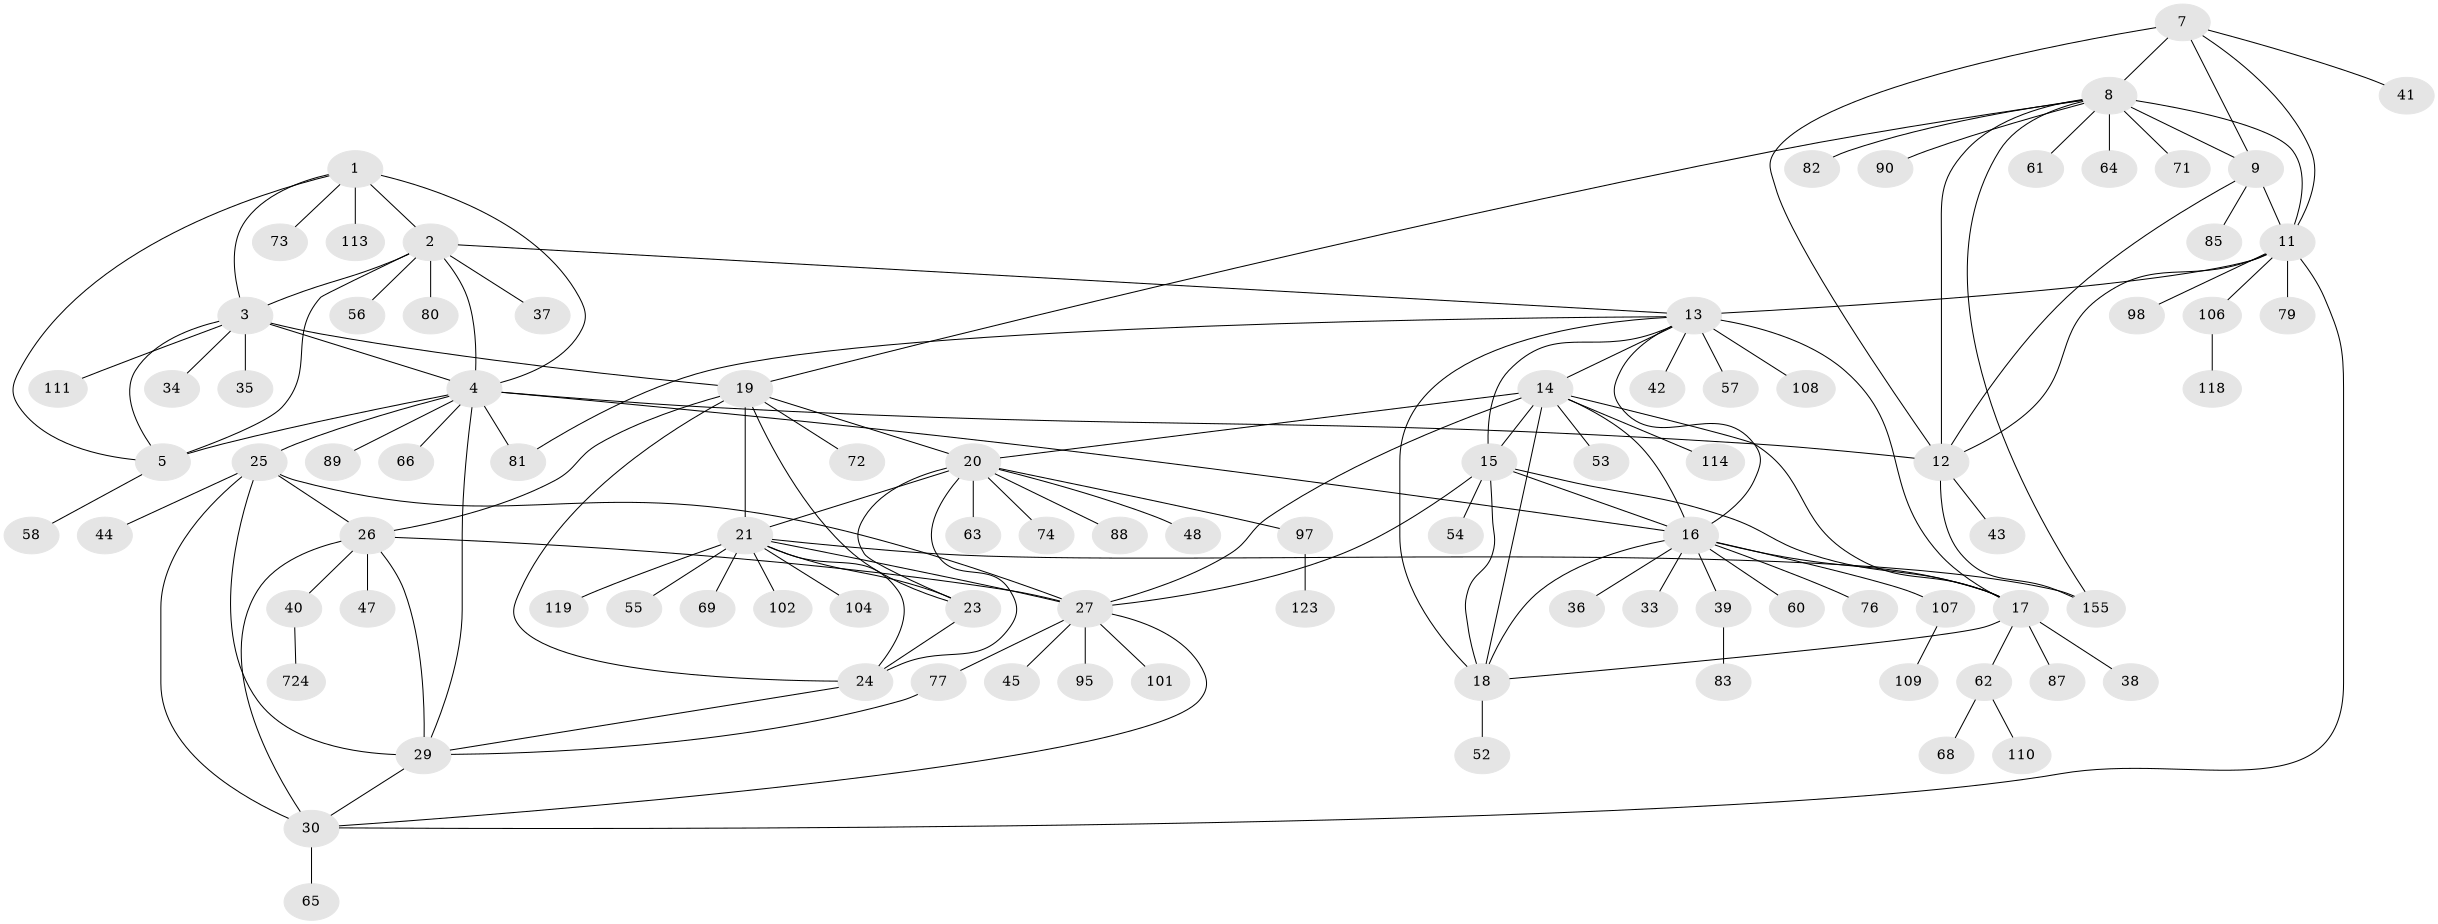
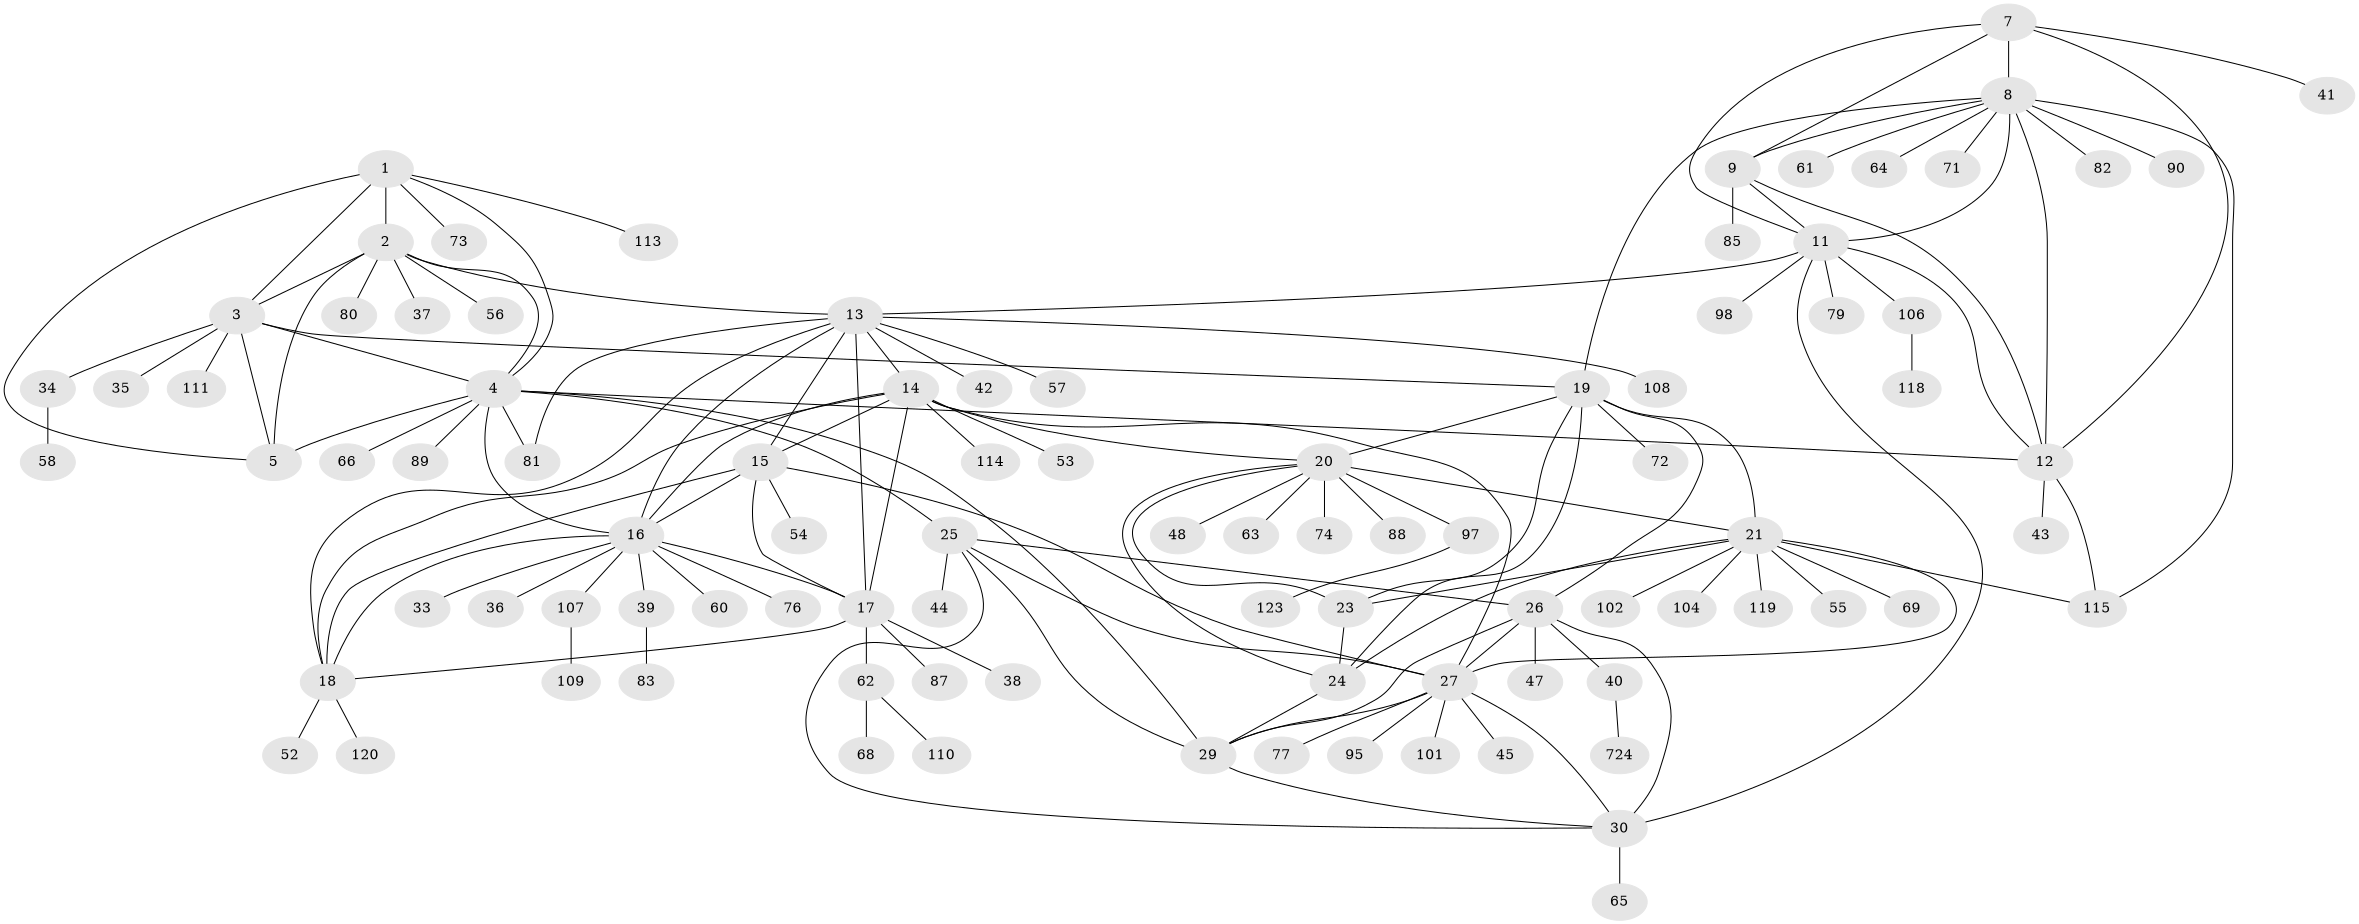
edge "5" -- "58": now "34" -- "58"
node "155": label "155" -> "115"
edge "77" -- "29": now "27" -- "29"
node "120": added
